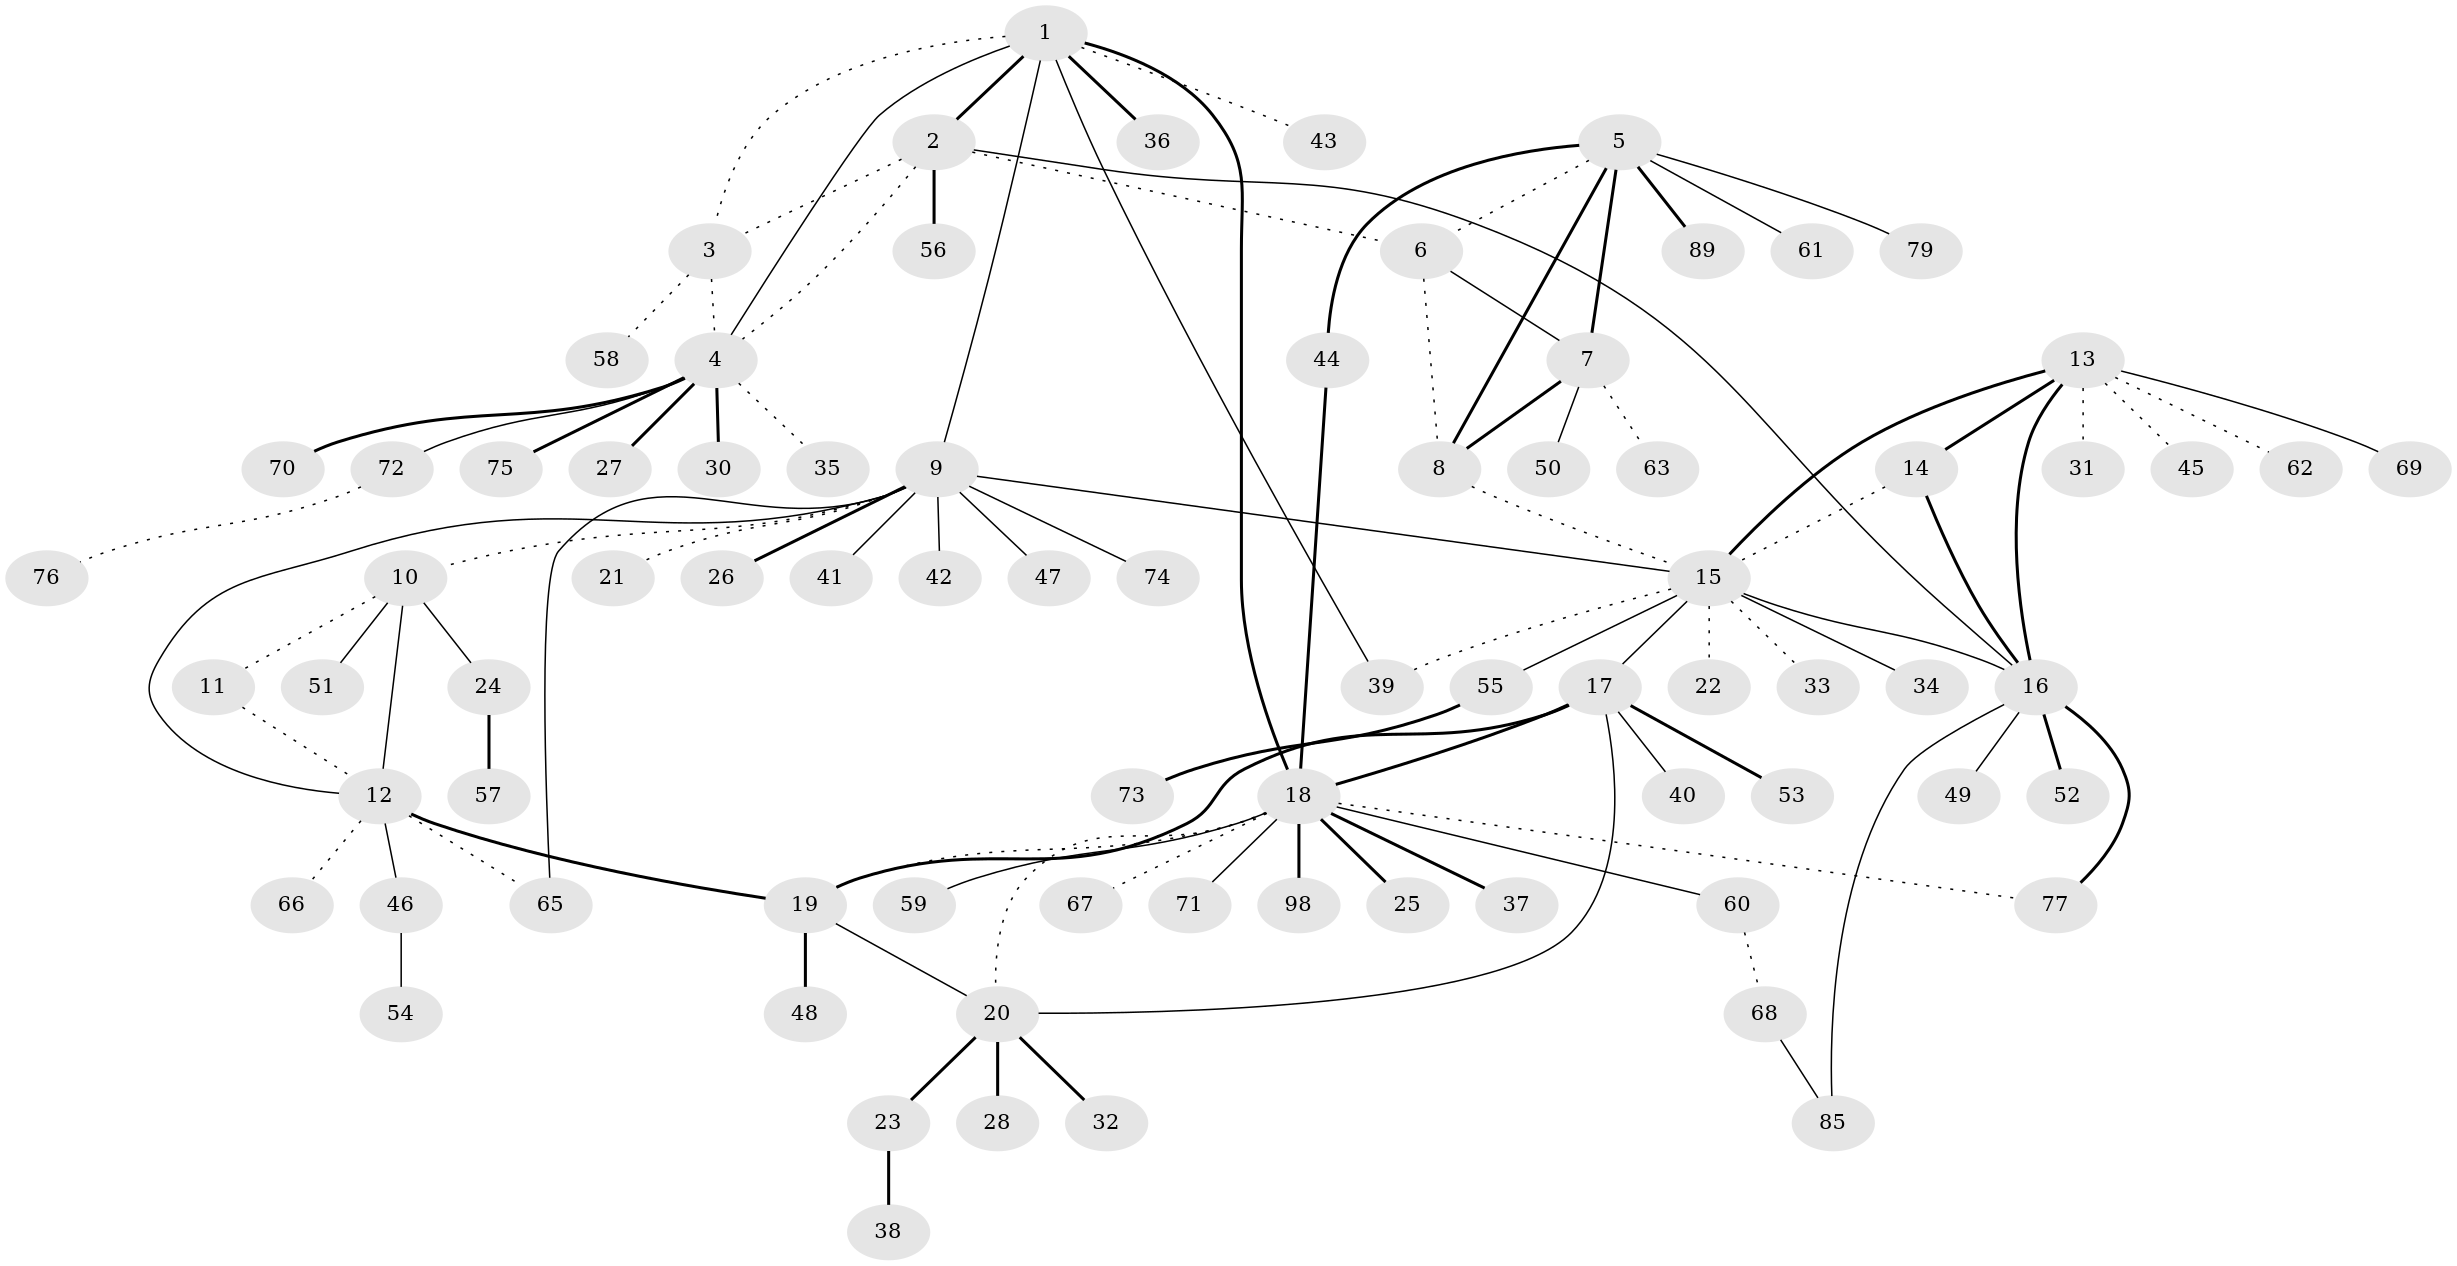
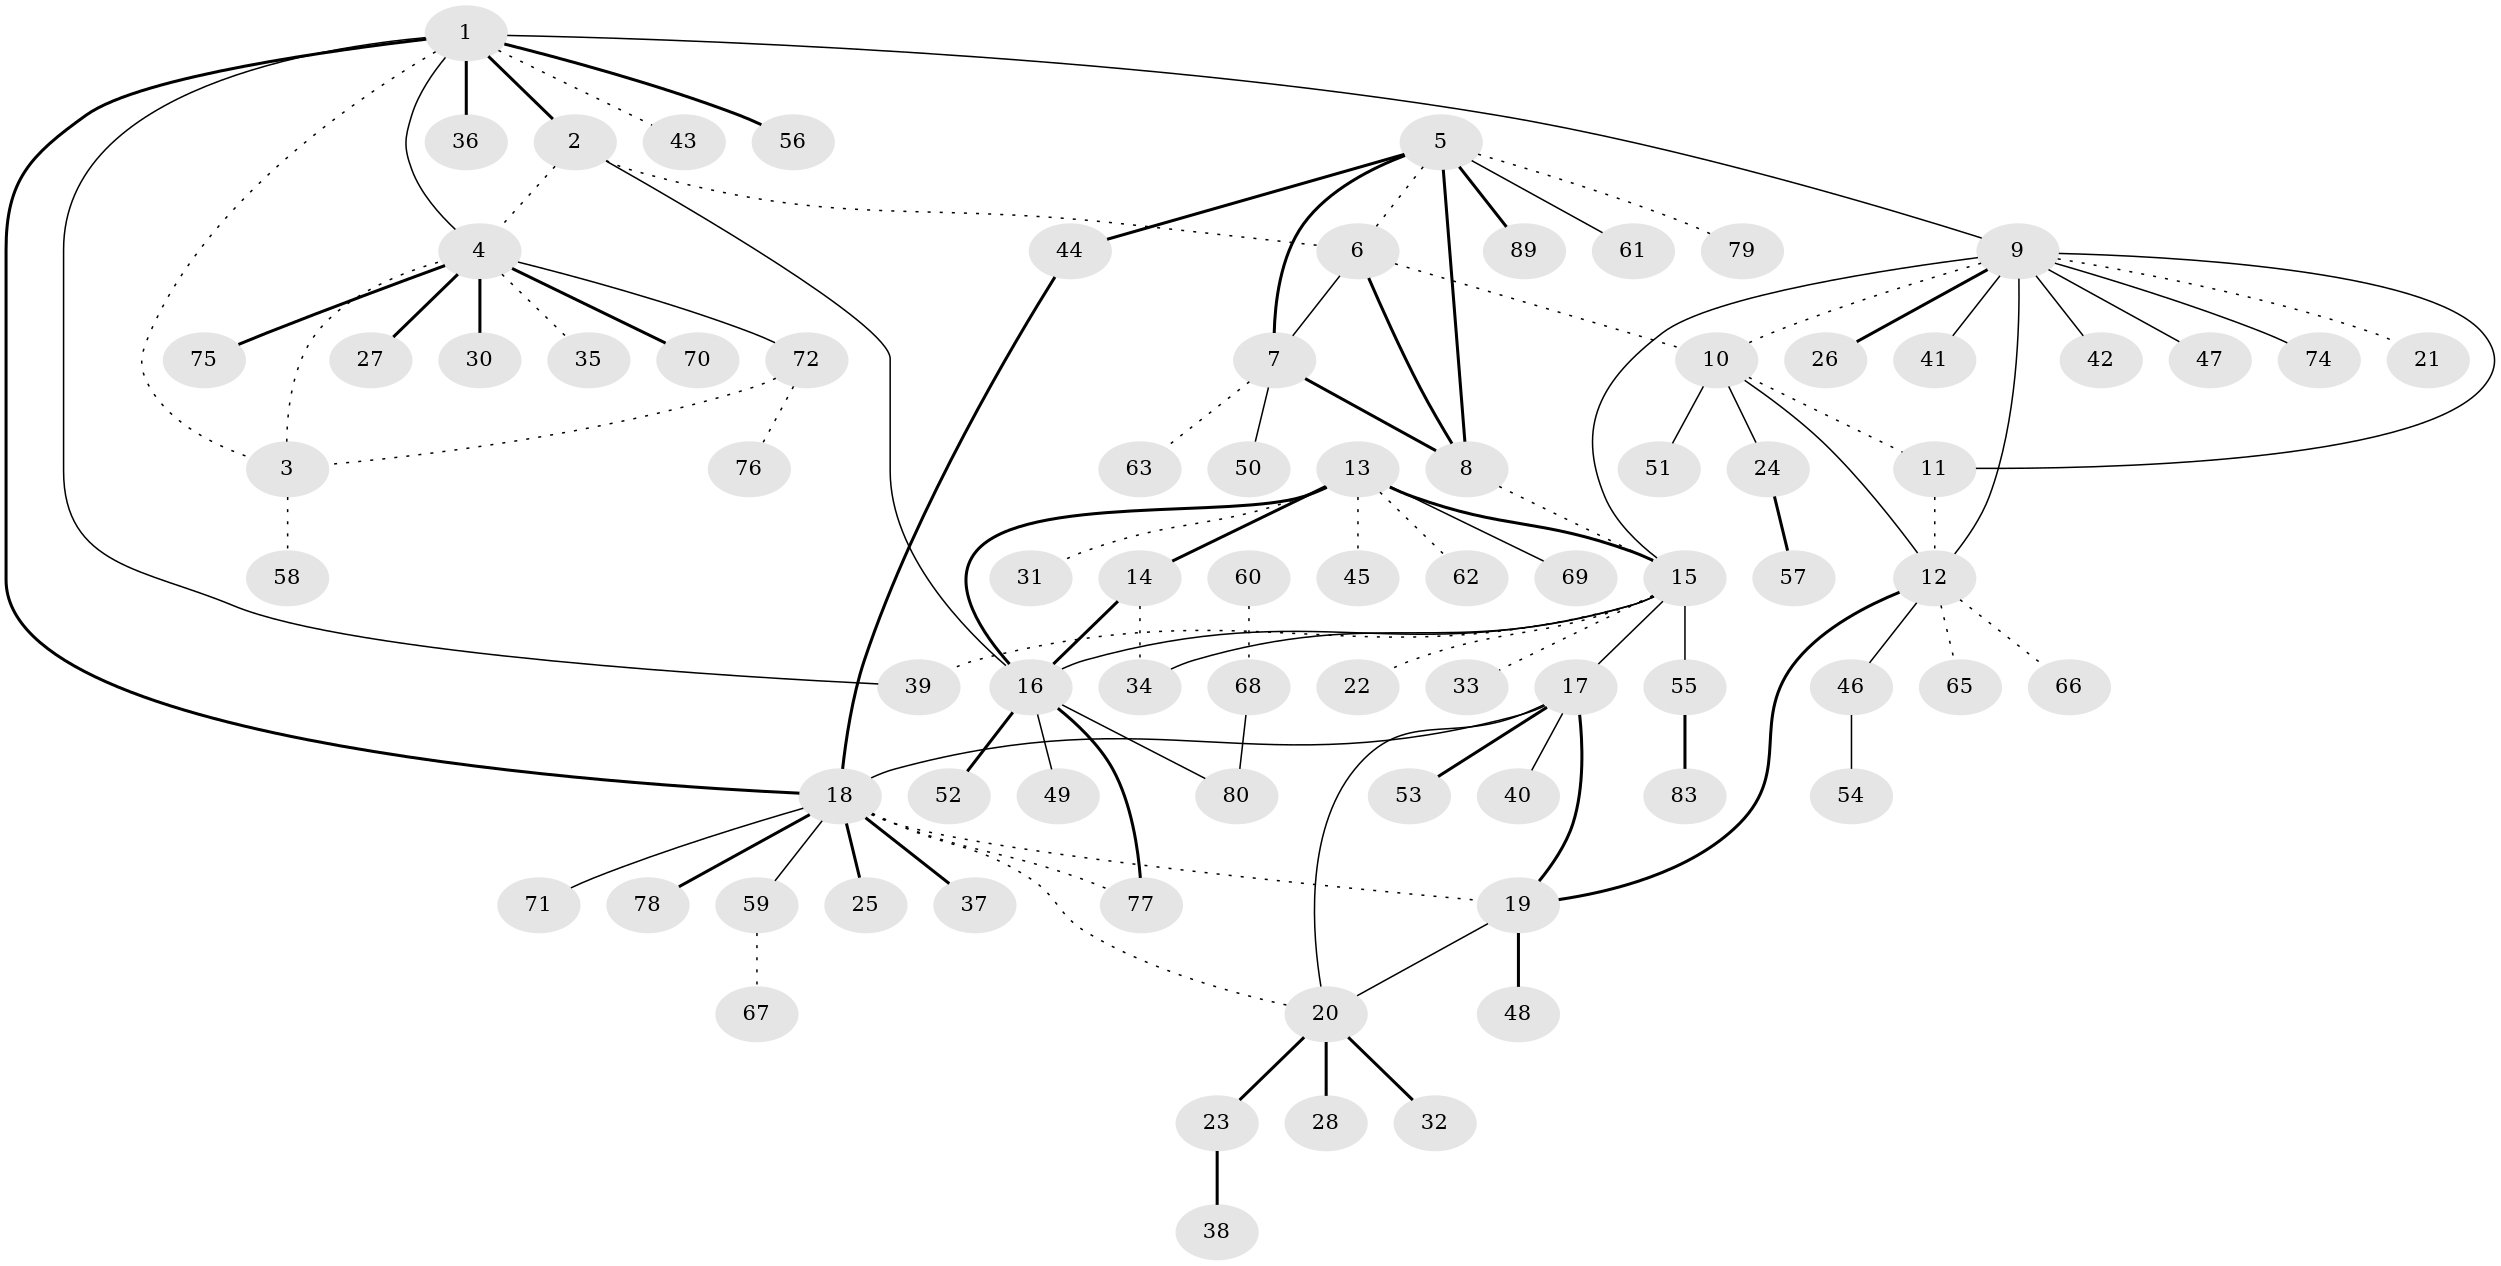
edge "2" -- "3": now "72" -- "3"
edge "5" -- "79": style solid -> dotted
edge "2" -- "56": now "1" -- "56"
edge "6" -- "10": added
edge "6" -- "8": style dotted -> bold
edge "14" -- "15": now "14" -- "34"
edge "9" -- "65": now "9" -- "11"
edge "17" -- "18": style bold -> solid
node "73": label "73" -> "83"
edge "18" -- "67": now "59" -- "67"
edge "18" -- "60": removed
node "98": label "98" -> "78"
node "85": label "85" -> "80"
